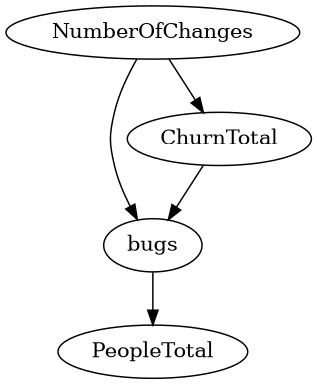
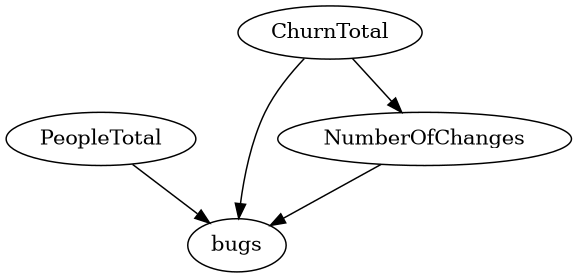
edge "NumberOfChanges" -> "ChurnTotal": reversed
edge "bugs" -> "PeopleTotal": reversed
